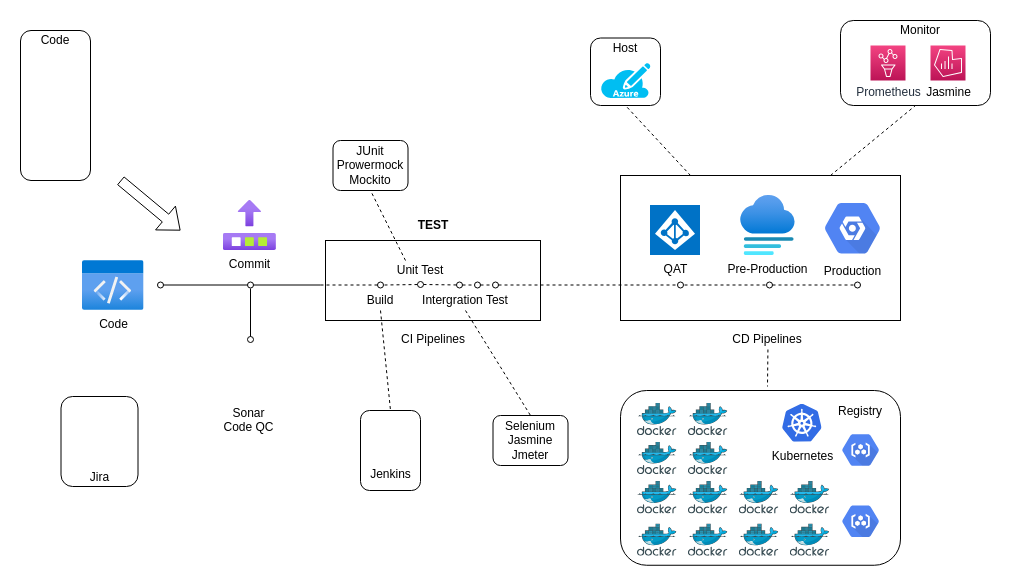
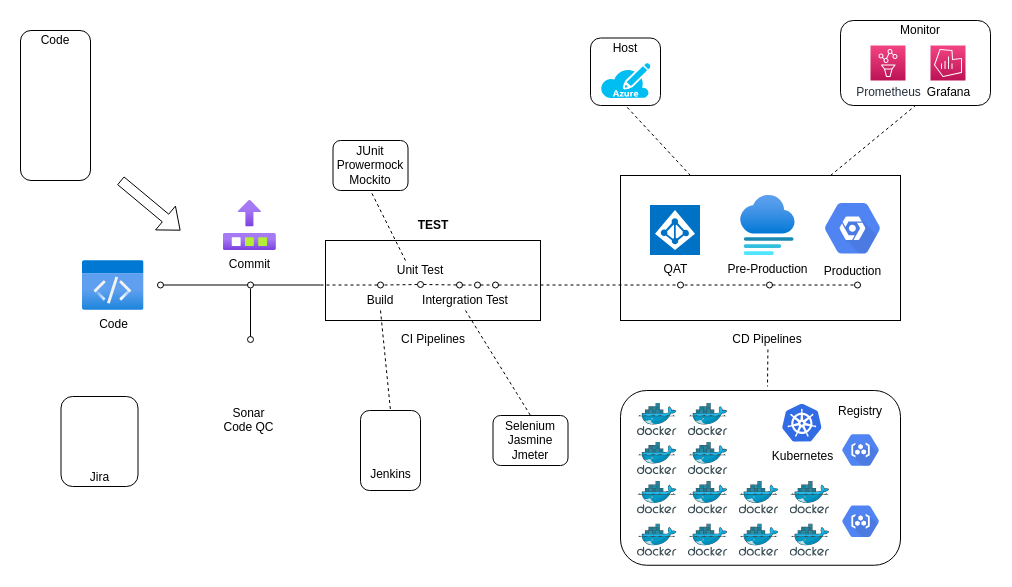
node "Jasmine": label "Jasmine" -> "Grafana"
